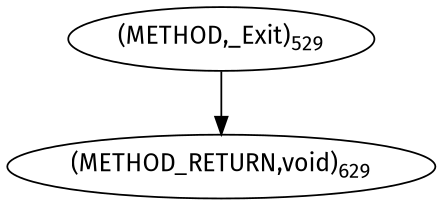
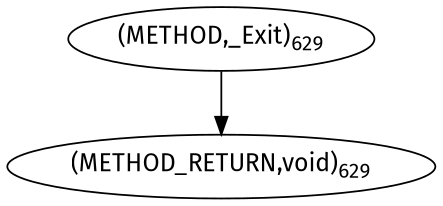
node "(METHOD,_Exit)": text "529" -> "629"
